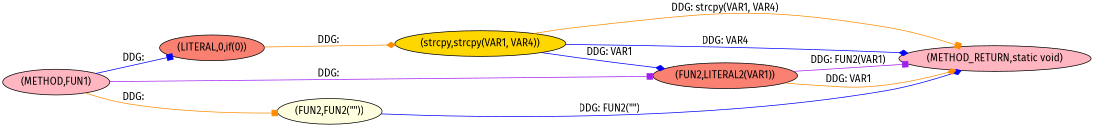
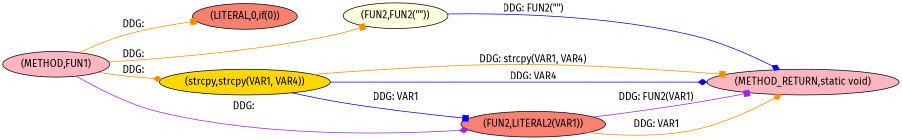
edge "(LITERAL,0,if(0))" -> "(strcpy,strcpy(VAR1, VAR4))": now "(METHOD,FUN1)" -> "(strcpy,strcpy(VAR1, VAR4))"
edge "(strcpy,strcpy(VAR1, VAR4))" -> "(FUN2,LITERAL2(VAR1))": arrowhead diamond -> box
edge "(METHOD,FUN1)" -> "(LITERAL,0,if(0))": color blue -> darkorange
edge "(METHOD,FUN1)" -> "(FUN2,LITERAL2(VAR1))": arrowhead box -> diamond
